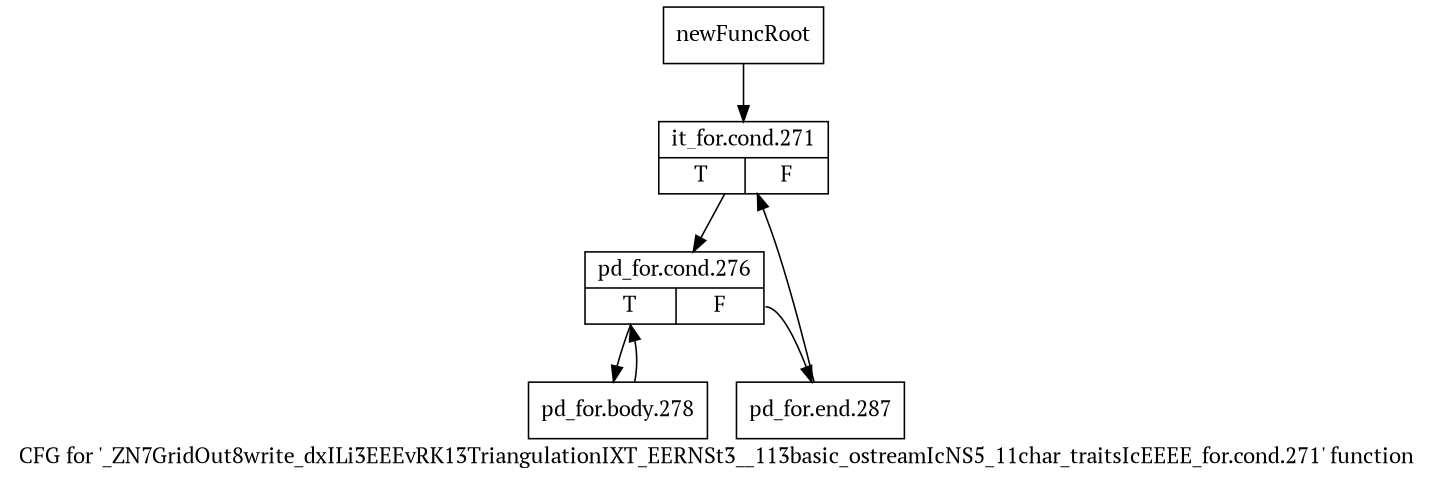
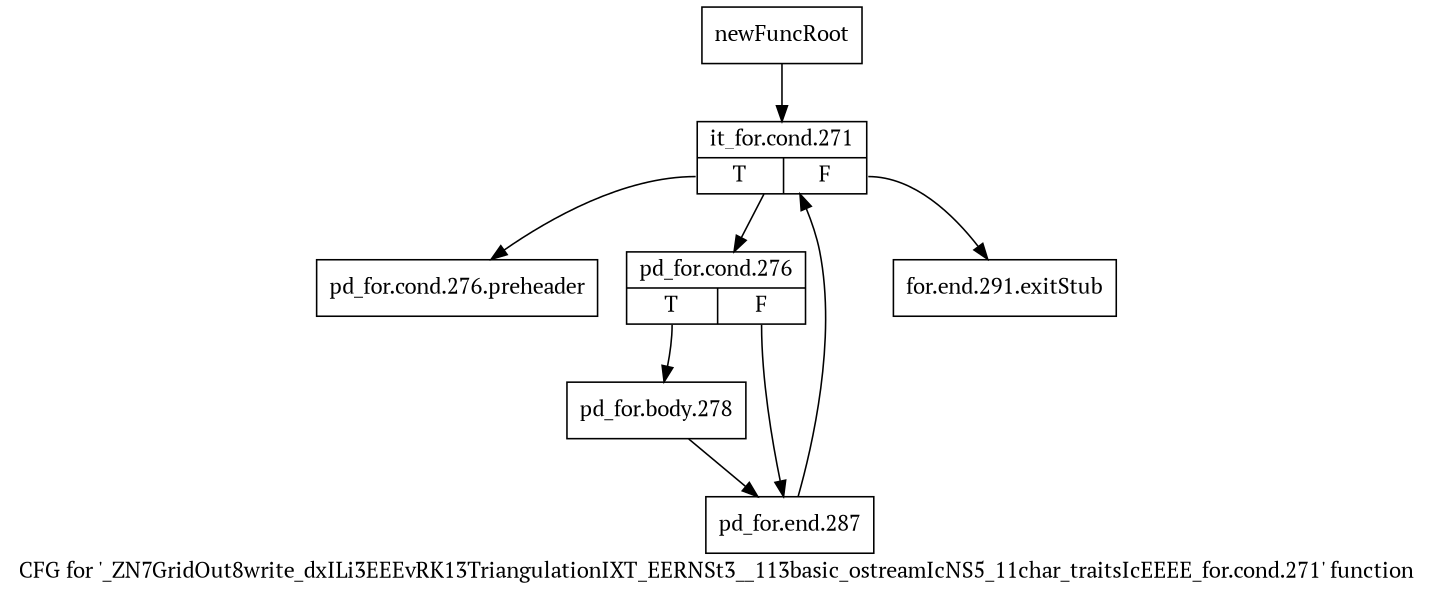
node "pd_for.cond.276.preheader": added
node "for.end.291.exitStub": added
edge "pd_for.body.278" -> "pd_for.cond.276": now "pd_for.body.278" -> "pd_for.end.287"
